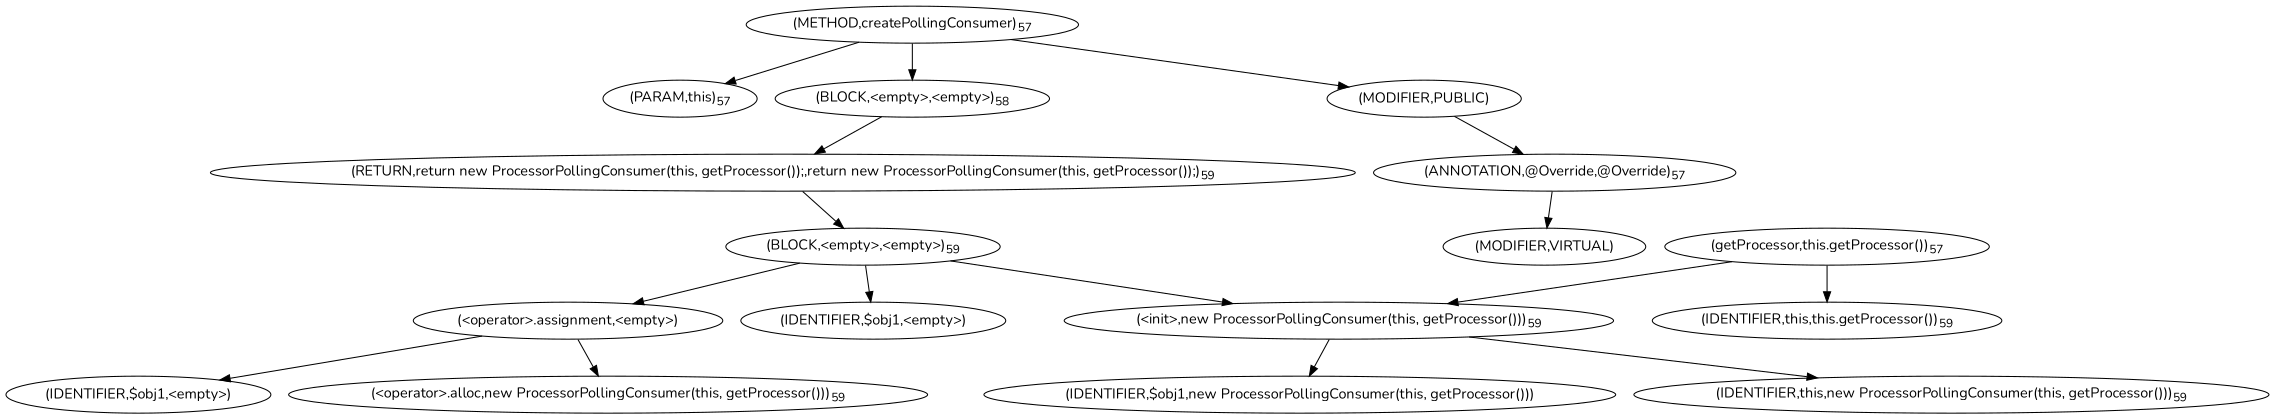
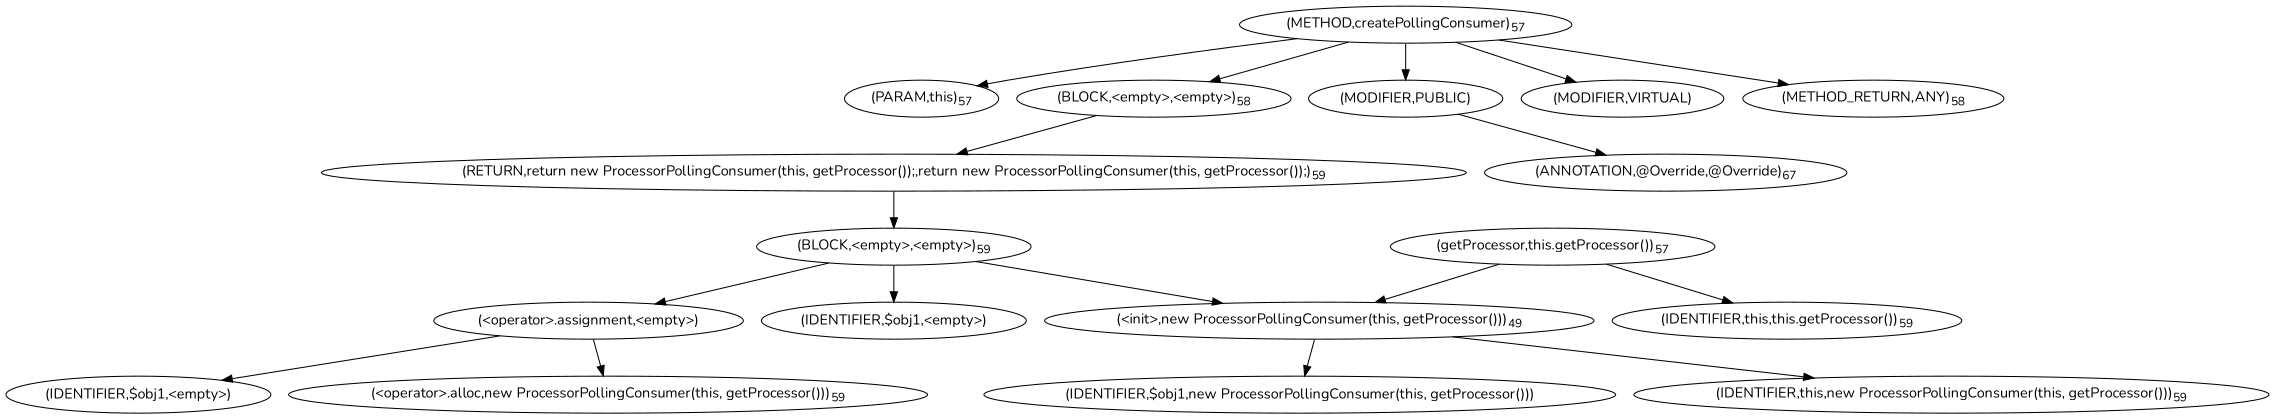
node "(METHOD_RETURN,ANY)": added
node "(ANNOTATION,@Override,@Override)": text "57" -> "67"
edge "(ANNOTATION,@Override,@Override)" -> "(MODIFIER,VIRTUAL)": now "(METHOD,createPollingConsumer)" -> "(MODIFIER,VIRTUAL)"
node "(<init>,new ProcessorPollingConsumer(this, getProcessor()))": text "59" -> "49"
